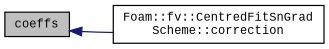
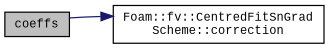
edge "Foam::fv::CentredFitSnGrad Scheme::correction" -> "coeffs": reversed
